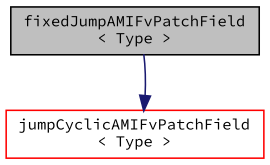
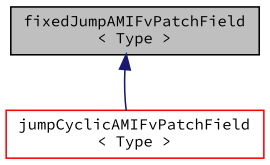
edge "fixedJumpAMIFvPatchField < Type >" -> "jumpCyclicAMIFvPatchField < Type >": reversed
